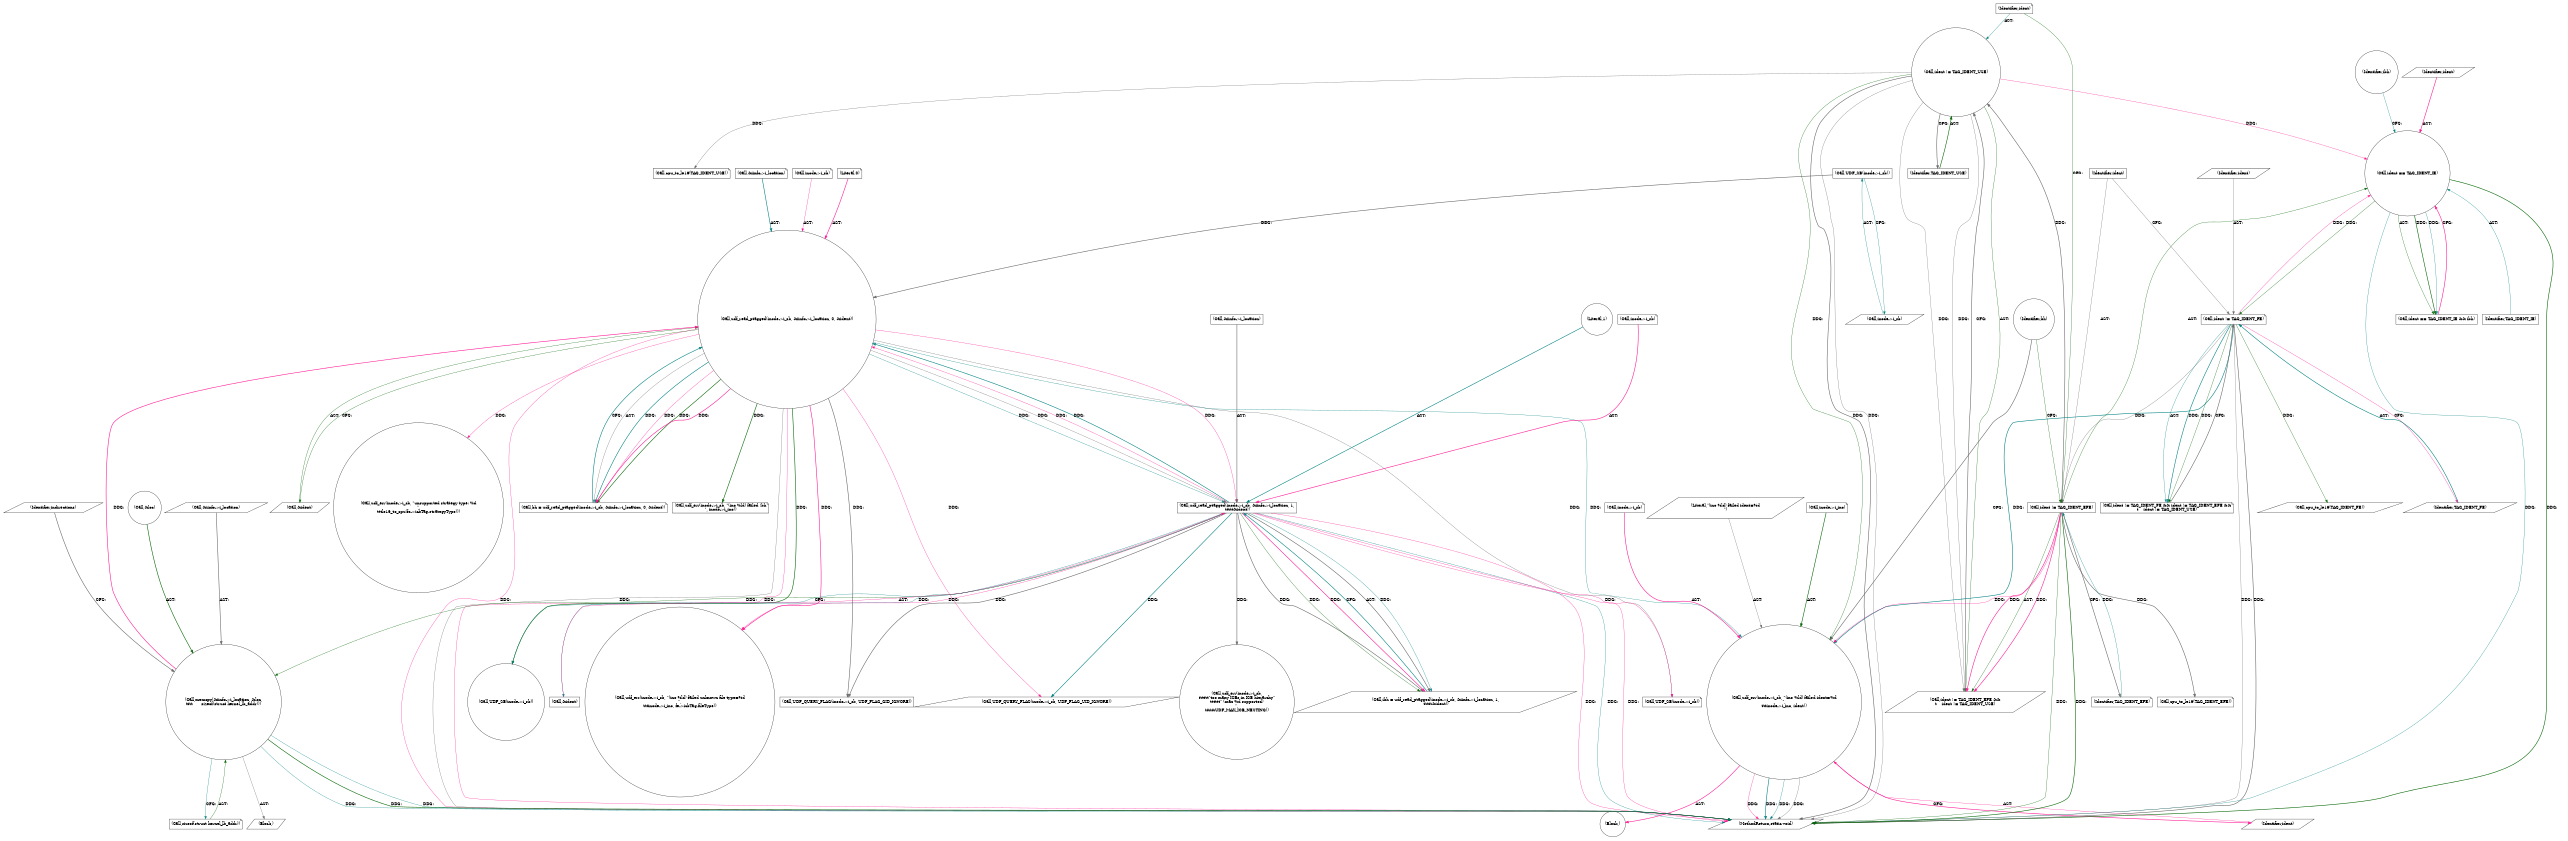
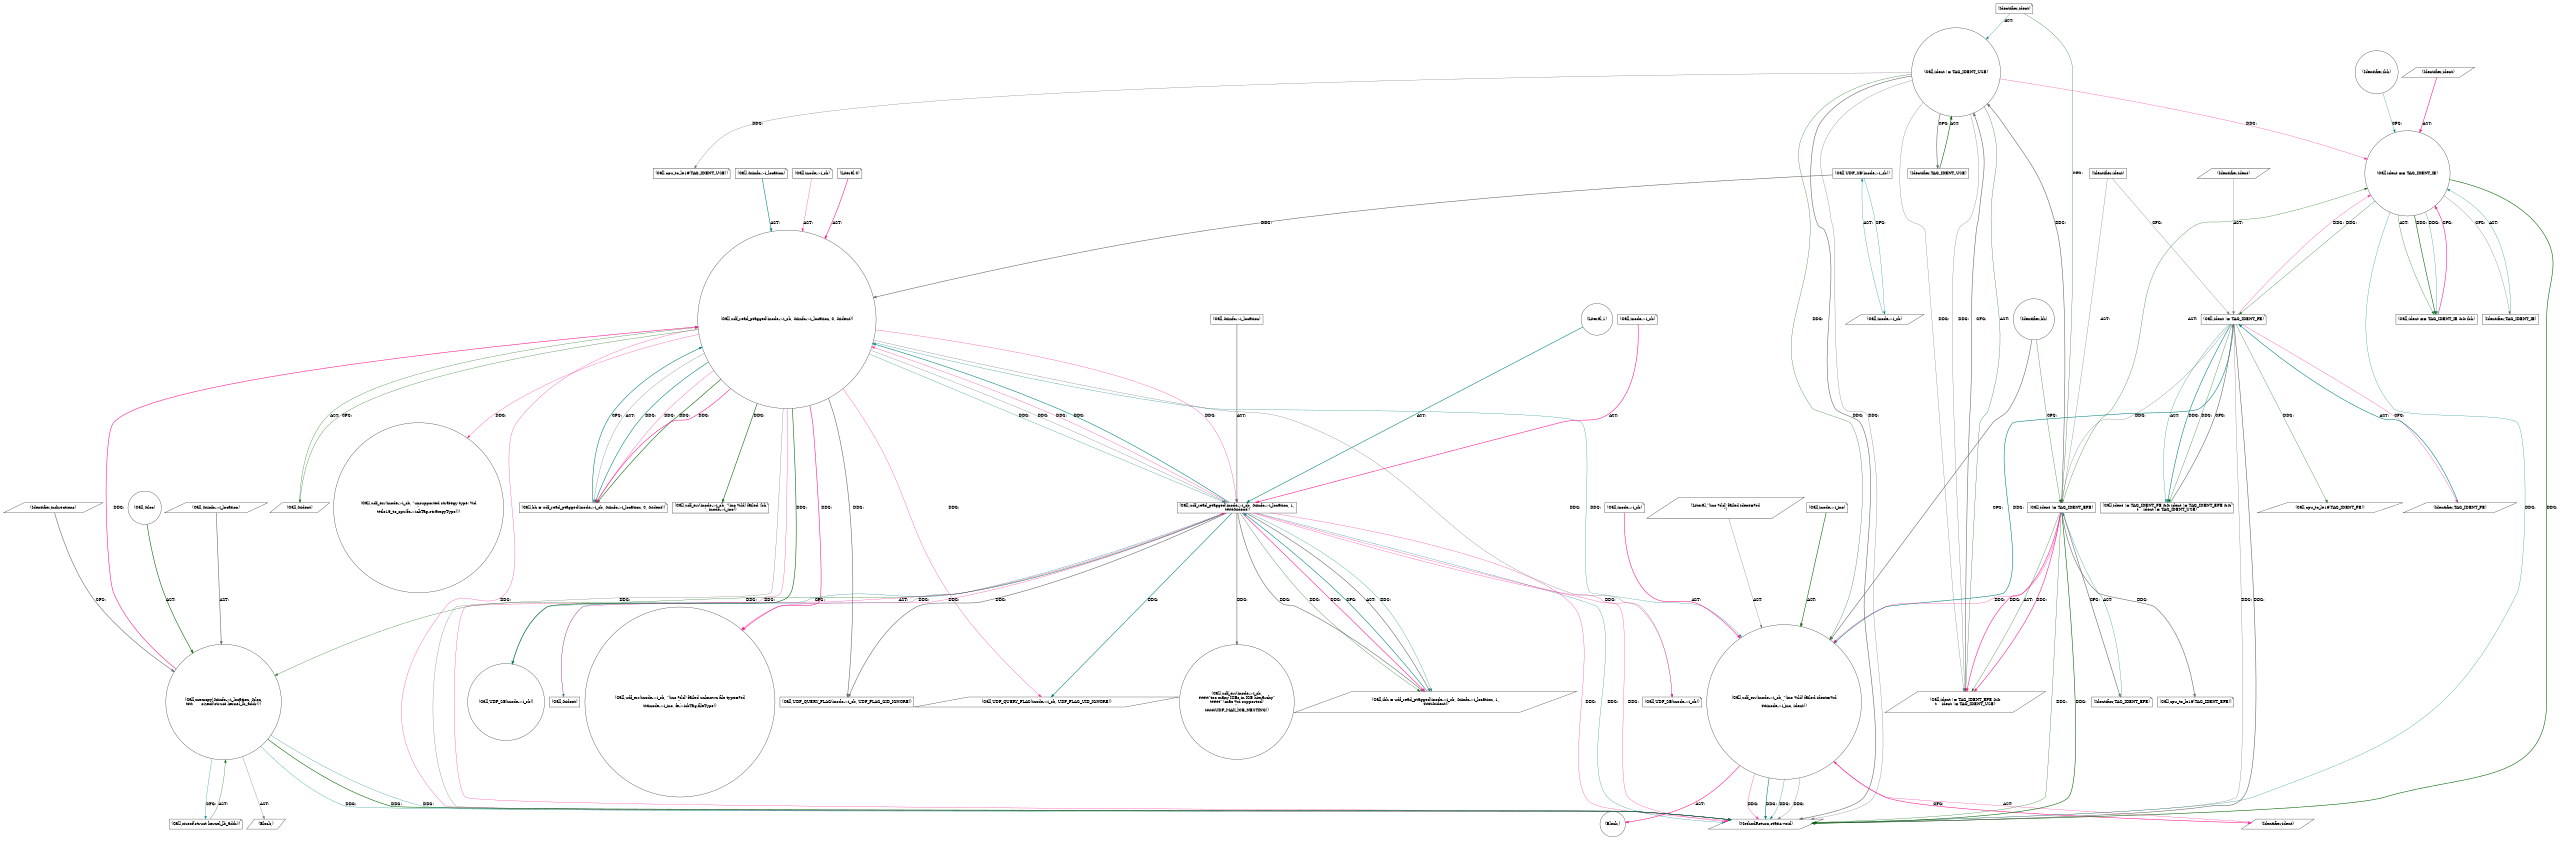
edge "(Call,ident == TAG_IDENT_IE)" -> "(Identifier,TAG_IDENT_IE)": added, label "CFG:"
edge "(Identifier,TAG_IDENT_EFE)" -> "(Call,ident != TAG_IDENT_EFE)": label "DDG: " -> "AST: "
